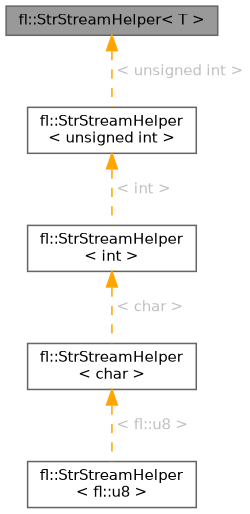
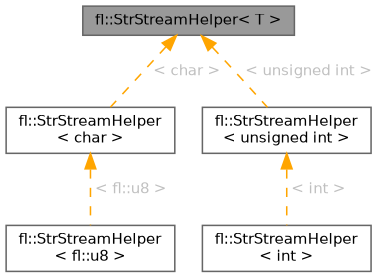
edge "fl::StrStreamHelper < char >" -> "fl::StrStreamHelper < int >": now "fl::StrStreamHelper < char >" -> "fl::StrStreamHelper< T >"
